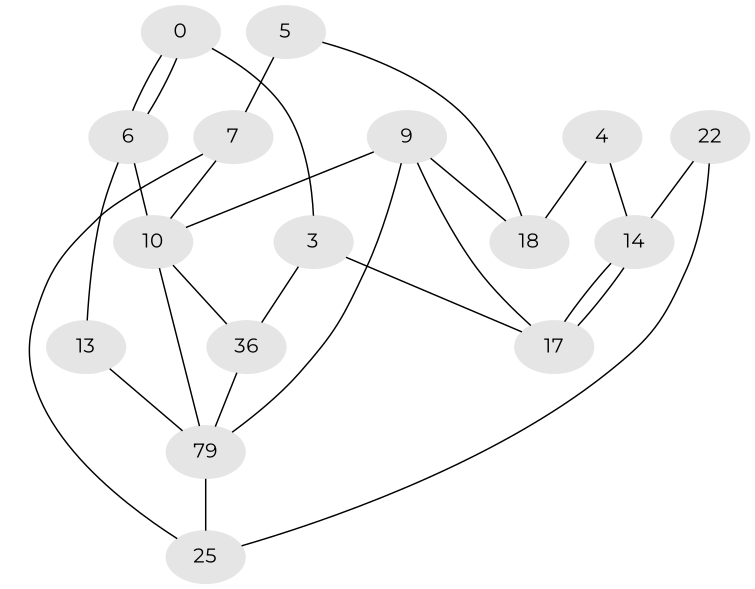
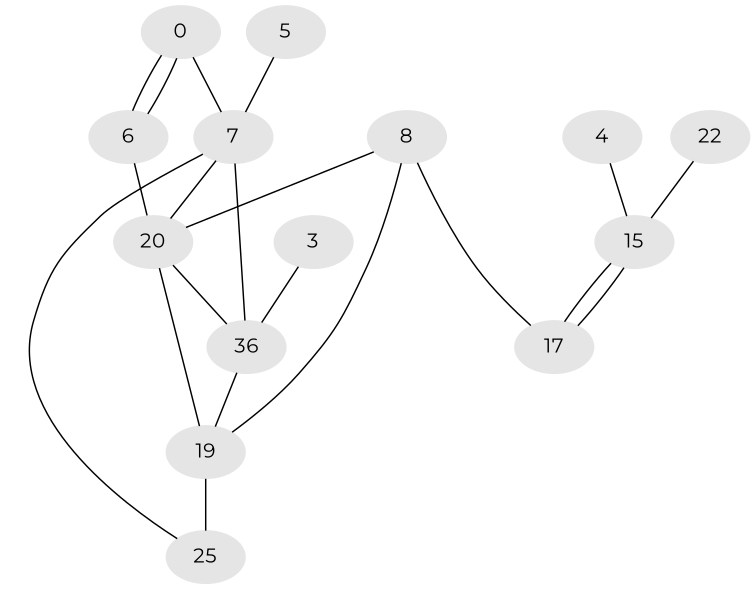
edge "0" -- "3": now "0" -- "7"
node "9": label "9" -> "8"
node "10": label "10" -> "20"
edge "7" -- "36": added
node "18": removed
node "14": label "14" -> "15"
edge "3" -- "17": removed
node "13": removed
edge "22" -- "25": removed
node "79": label "79" -> "19"
